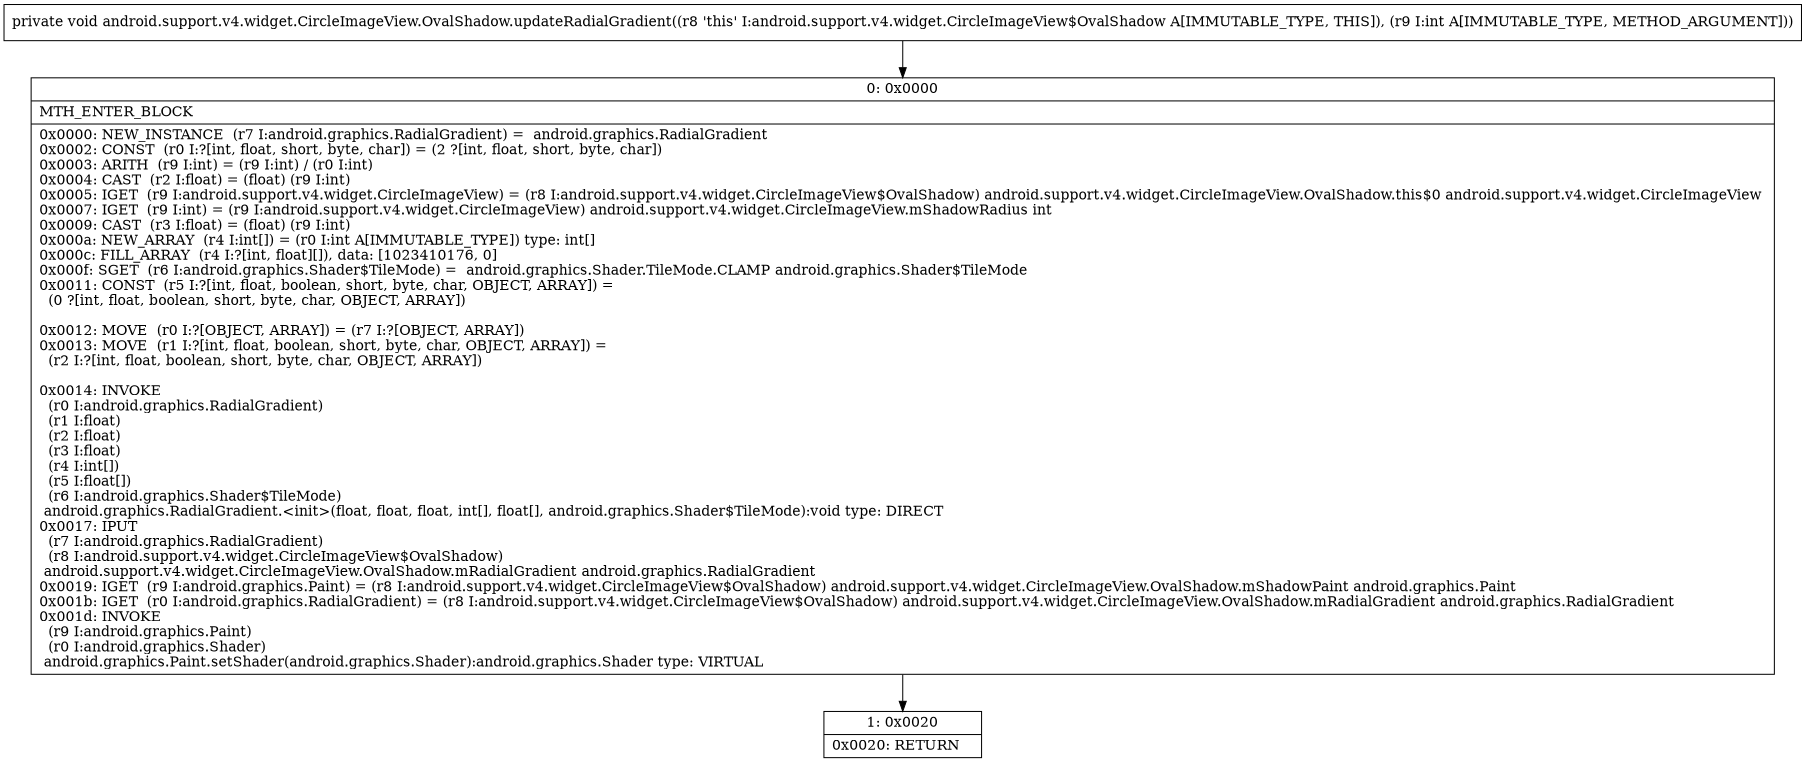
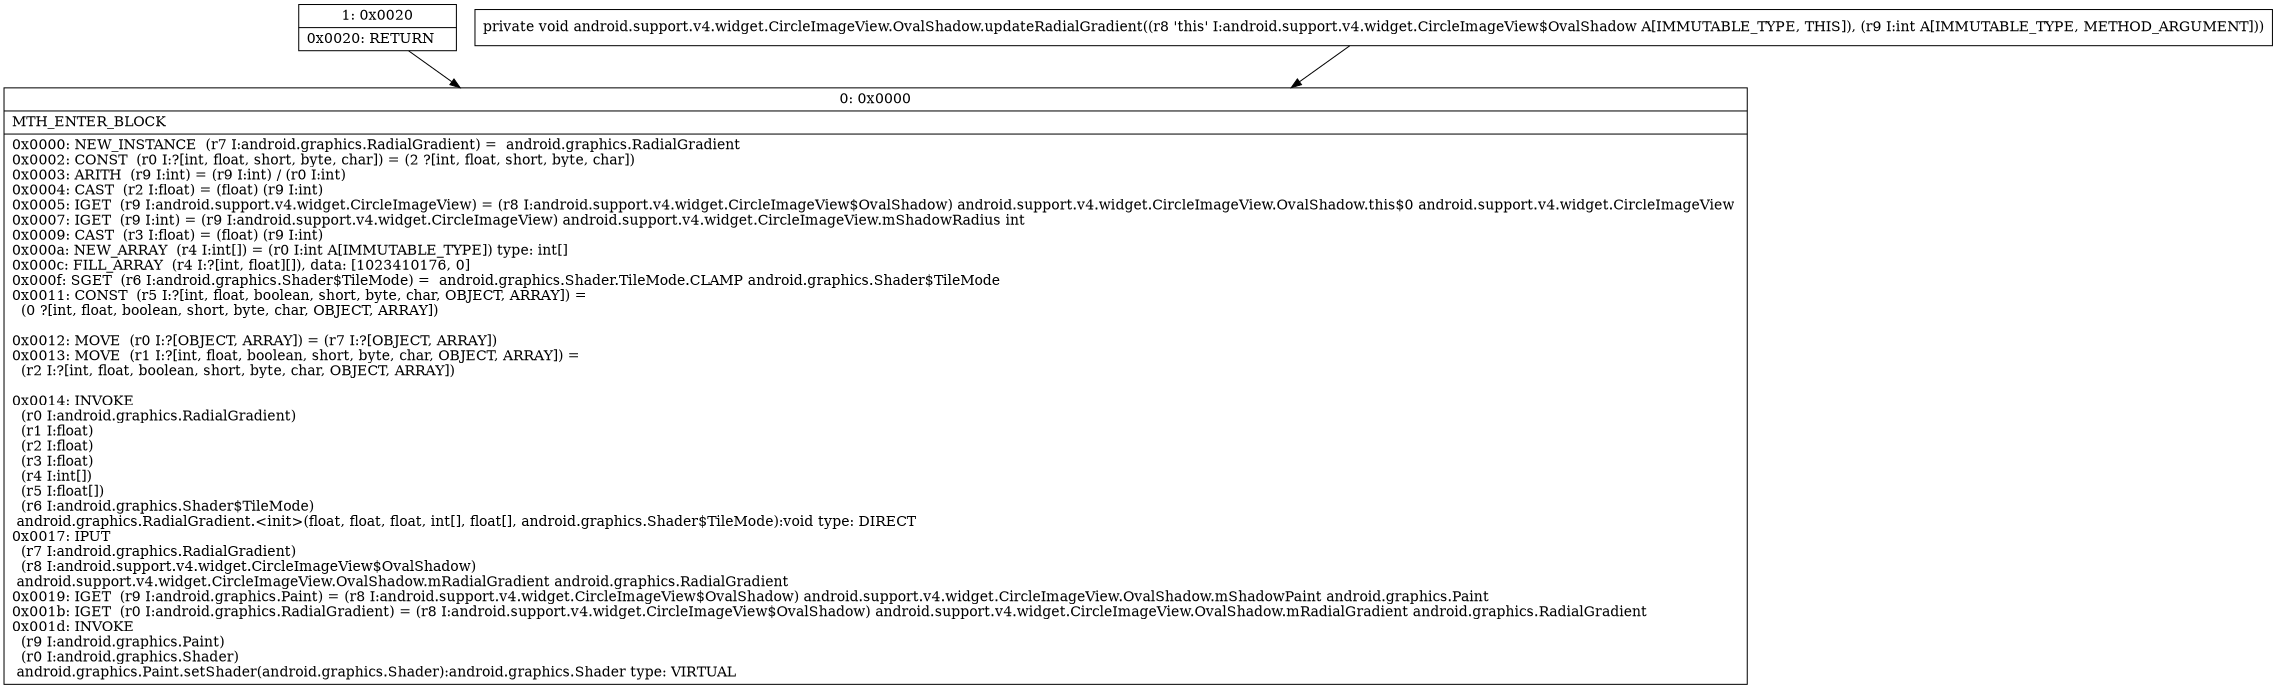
edge "0: 0x0000" -> "1: 0x0020": reversed
